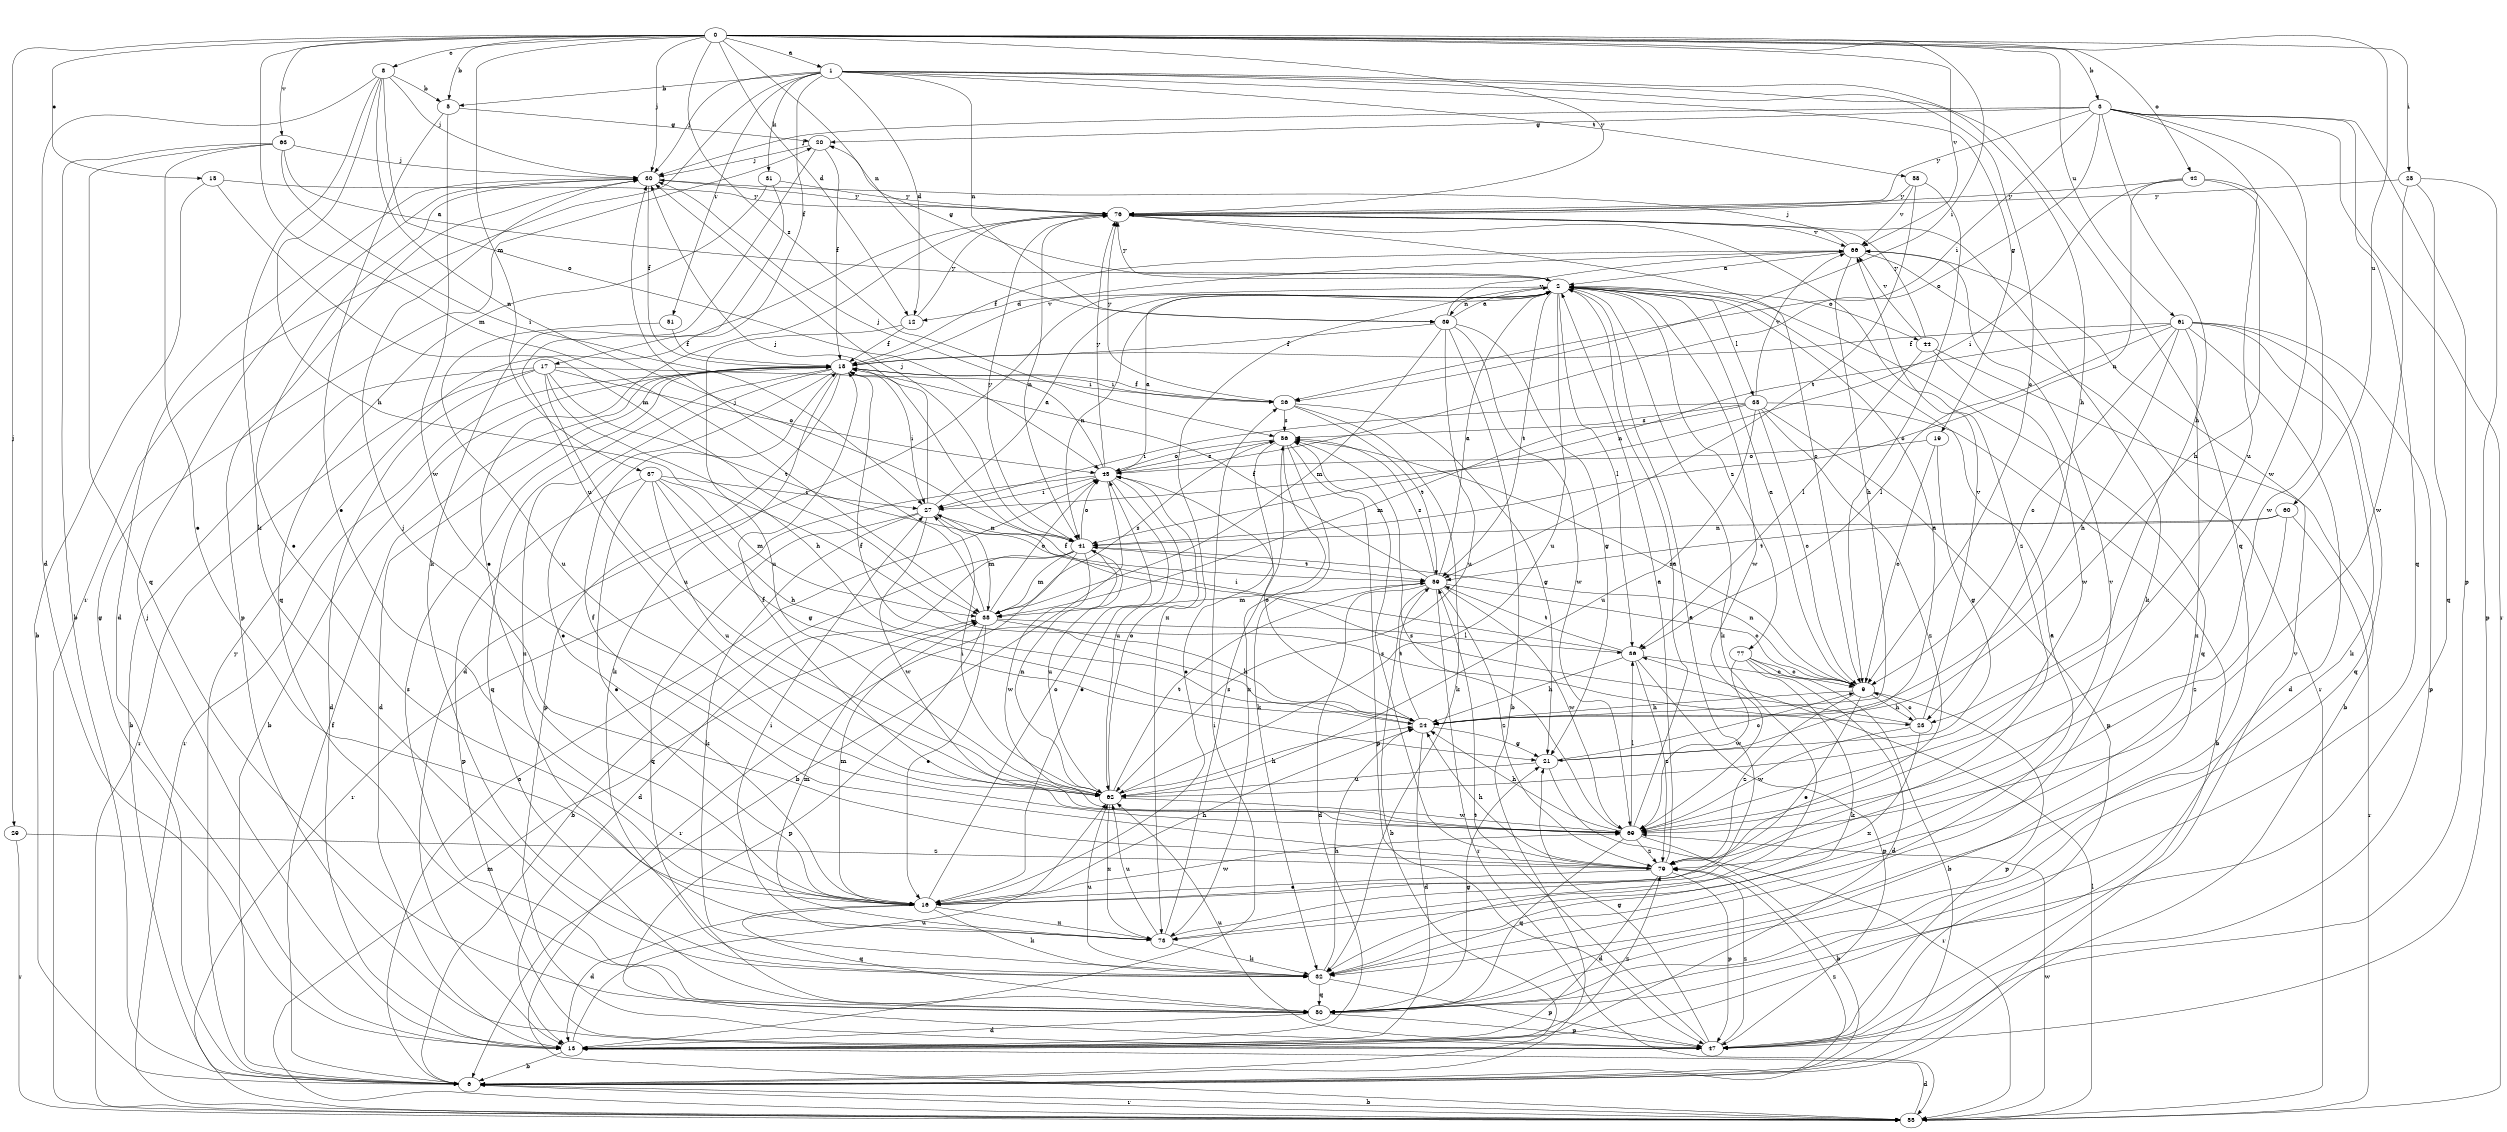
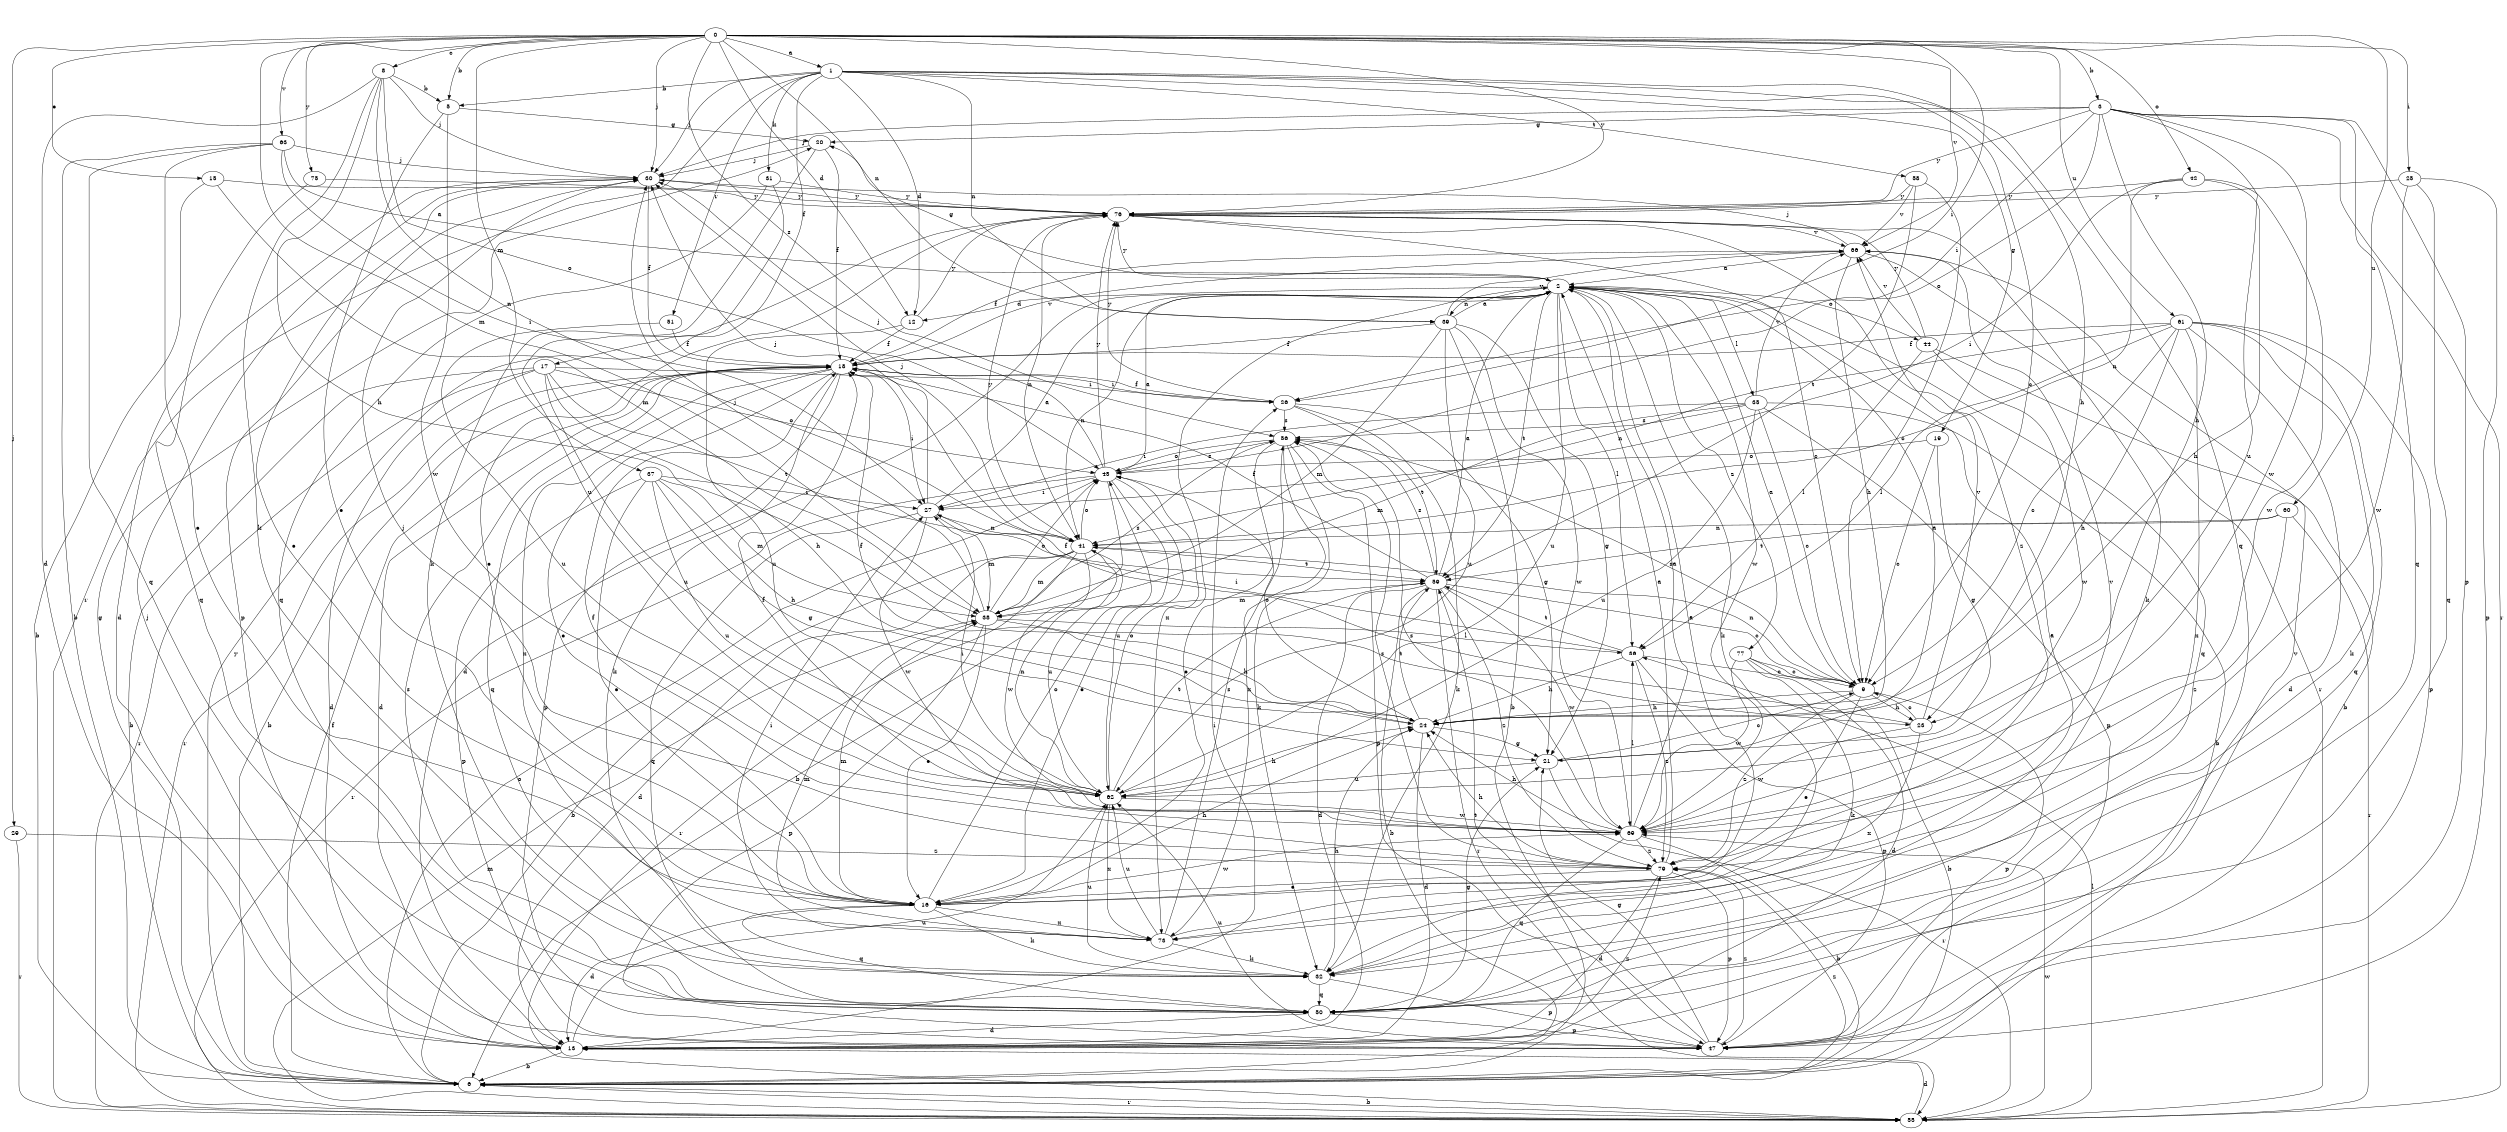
node "75": added
edge "35" -> "79": removed, label "z"
edge "27" -> "32": removed, label "k"
